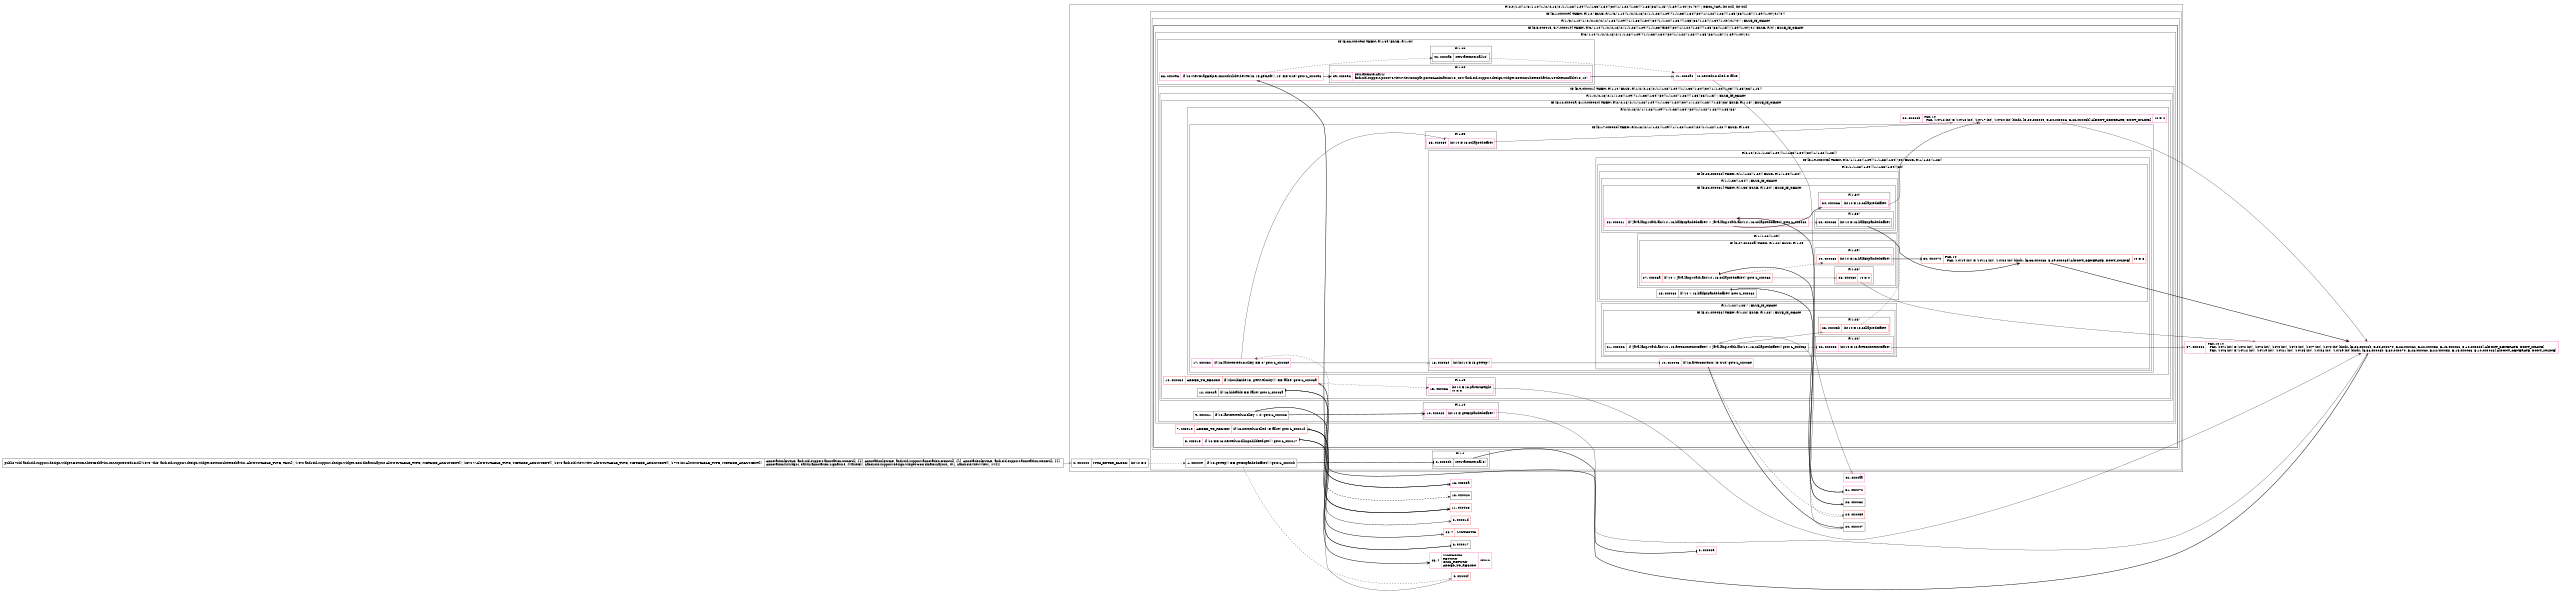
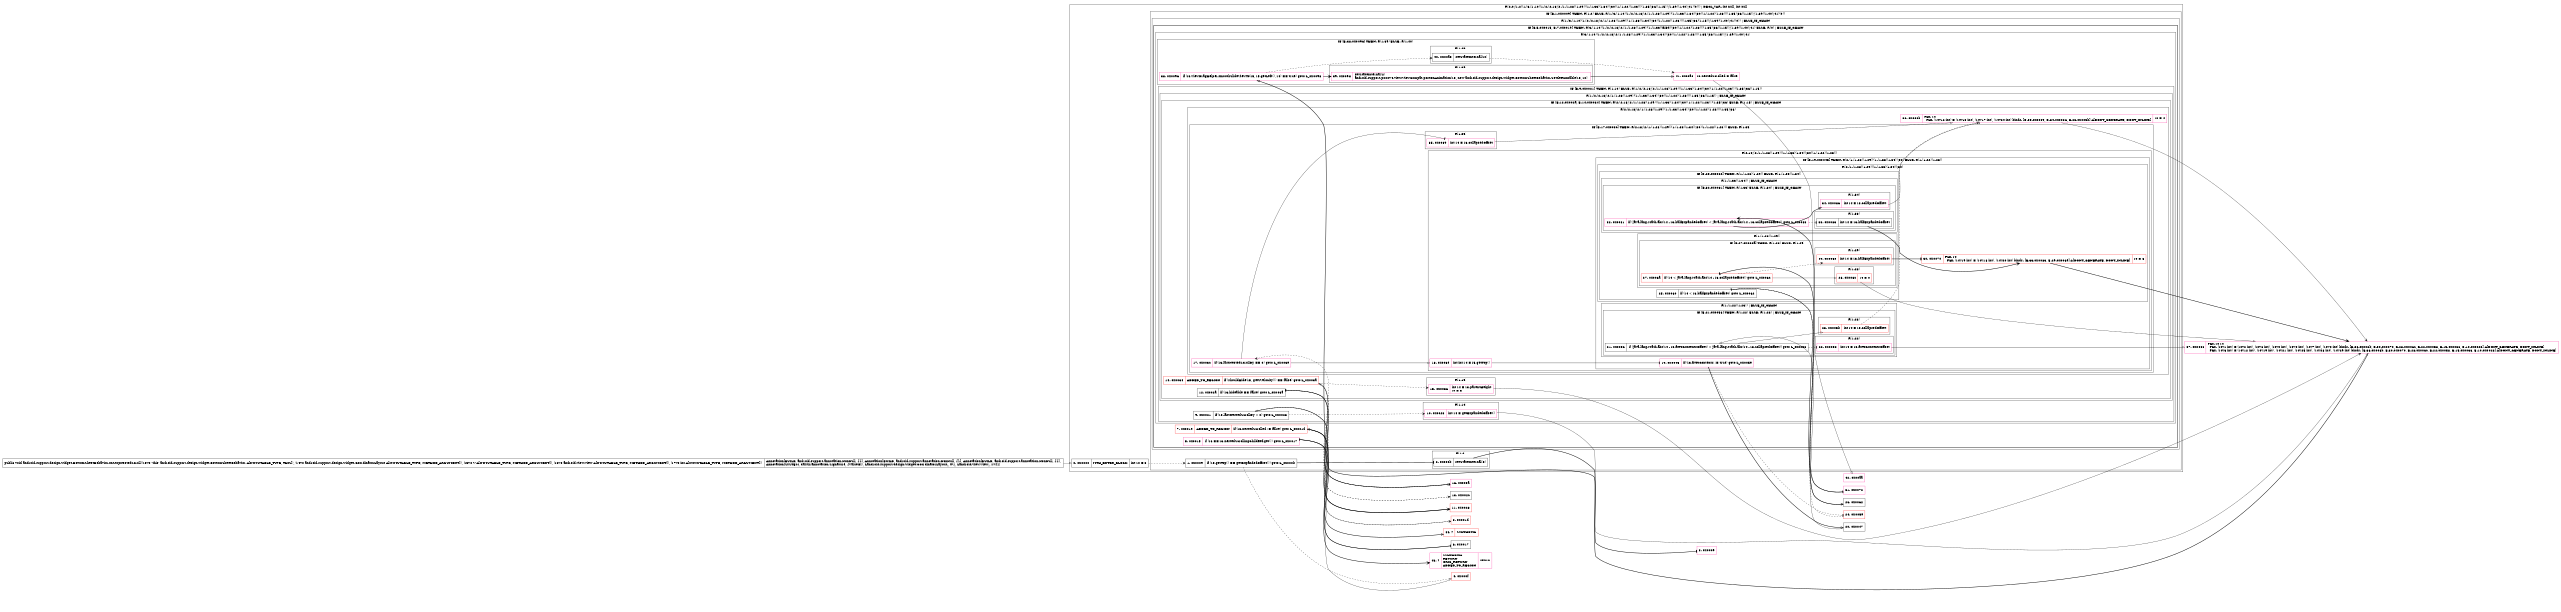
edge "9: 0x0021" -> "10: 0x0023": style bold -> dashed
